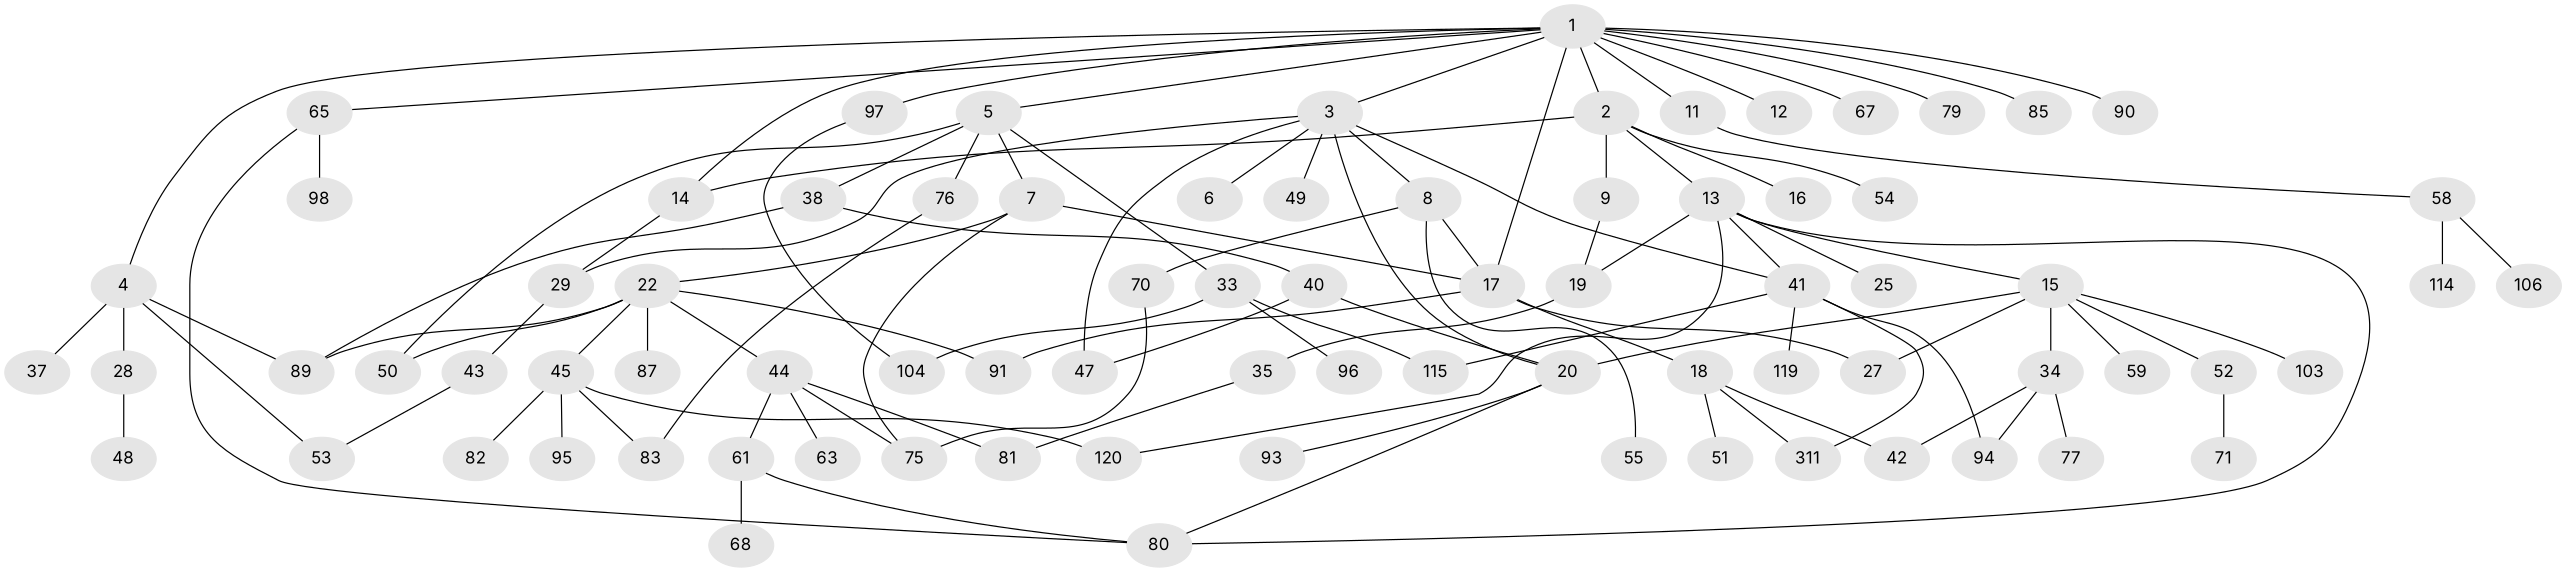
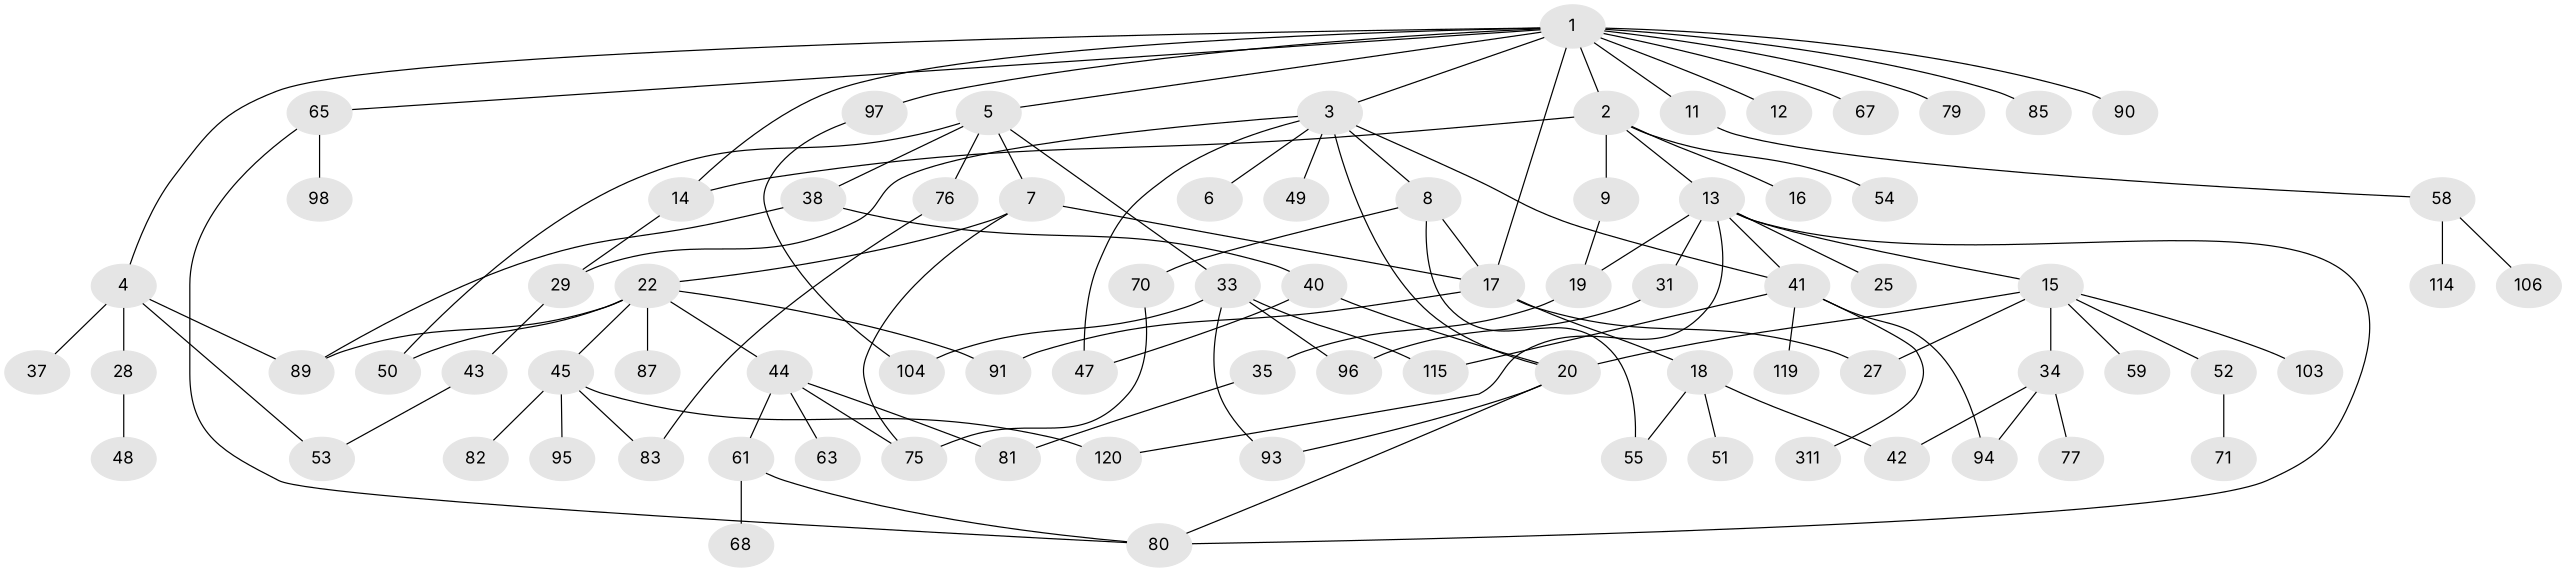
node "31": added
edge "33" -- "93": added
edge "18" -- "311": now "18" -- "55"
